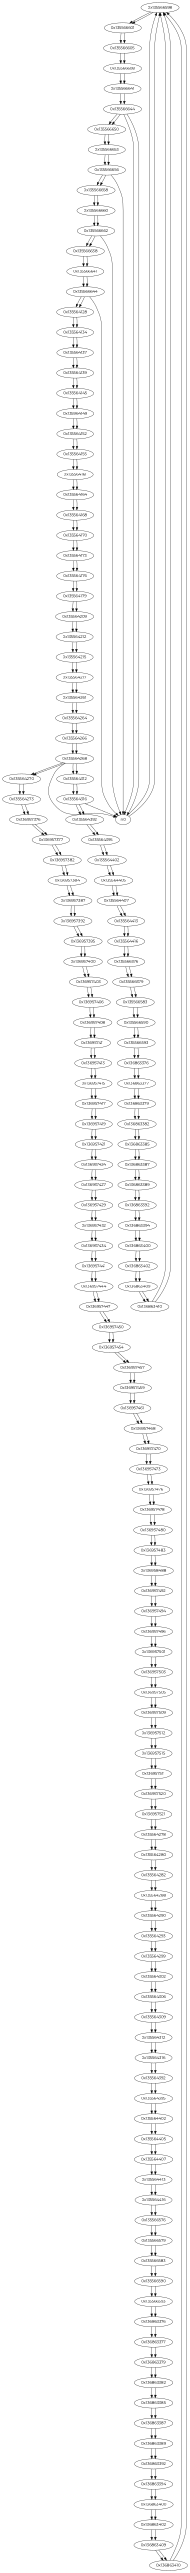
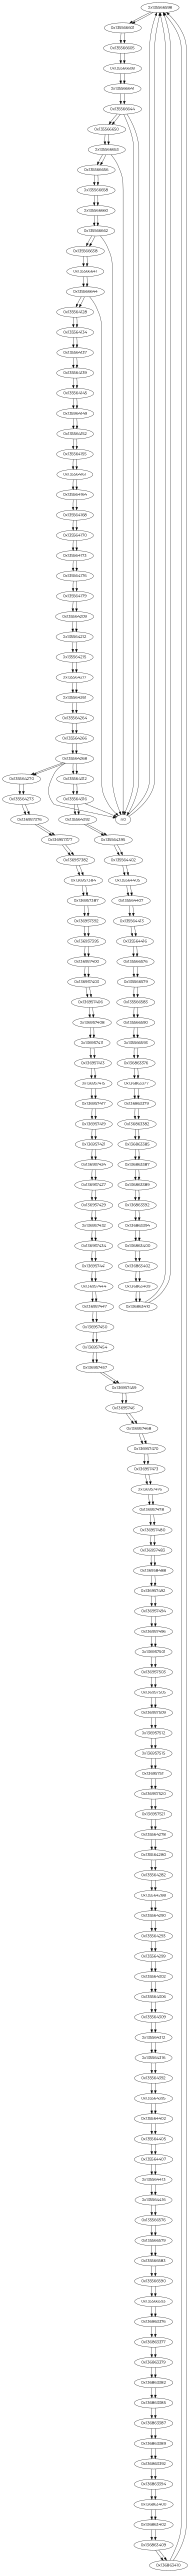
edge "0x135566656" -> "n0": now "0x135566653" -> "n0"
